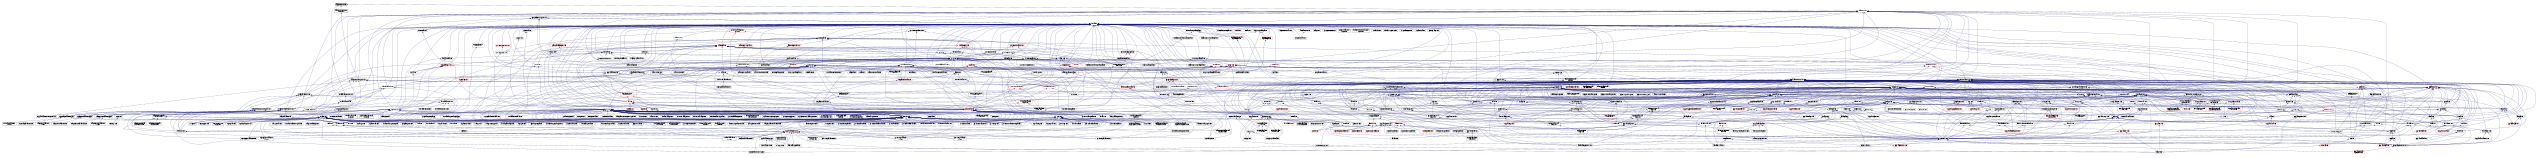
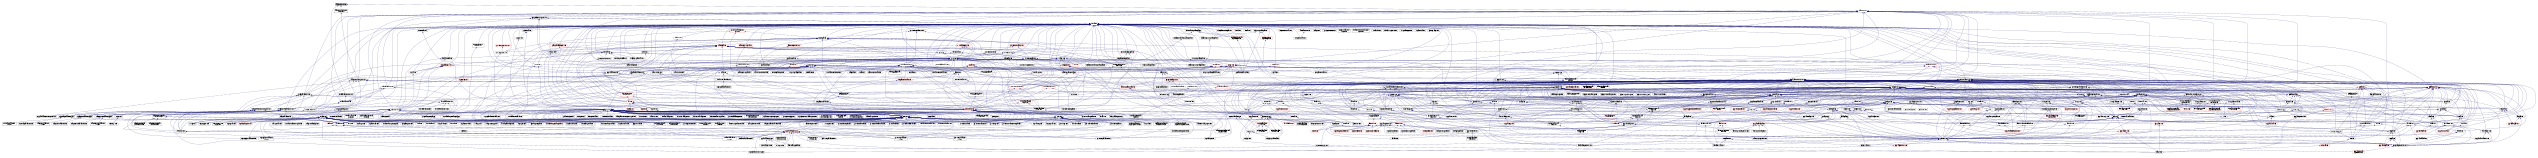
node "primary_namespace.chunk": label "primary_namespace.chunk" -> "primary_namespace.cpp"
